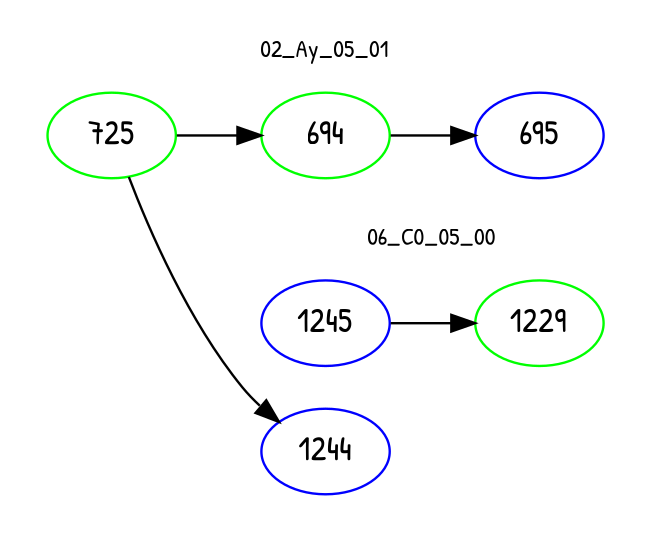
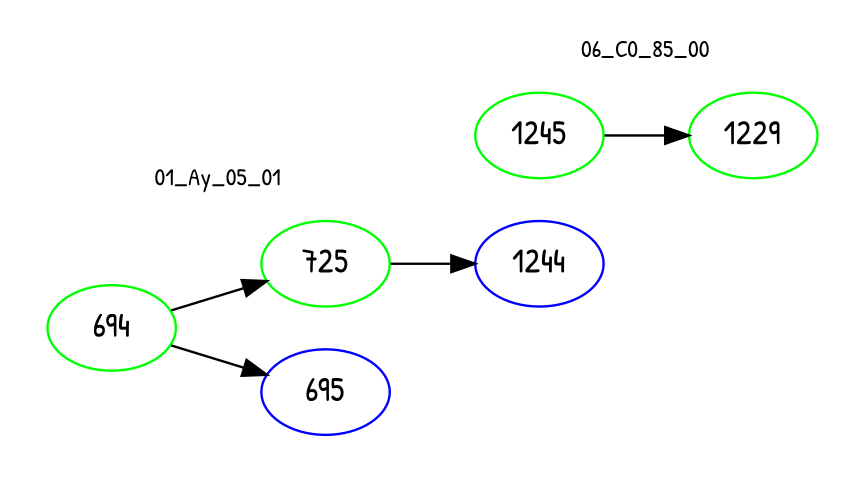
cluster "02_Ay_05_01": label "02_Ay_05_01" -> "01_Ay_05_01"
edge "725" -> "694": reversed
cluster "06_C0_05_00": label "06_C0_05_00" -> "06_C0_85_00"
node "1245": color blue -> green
